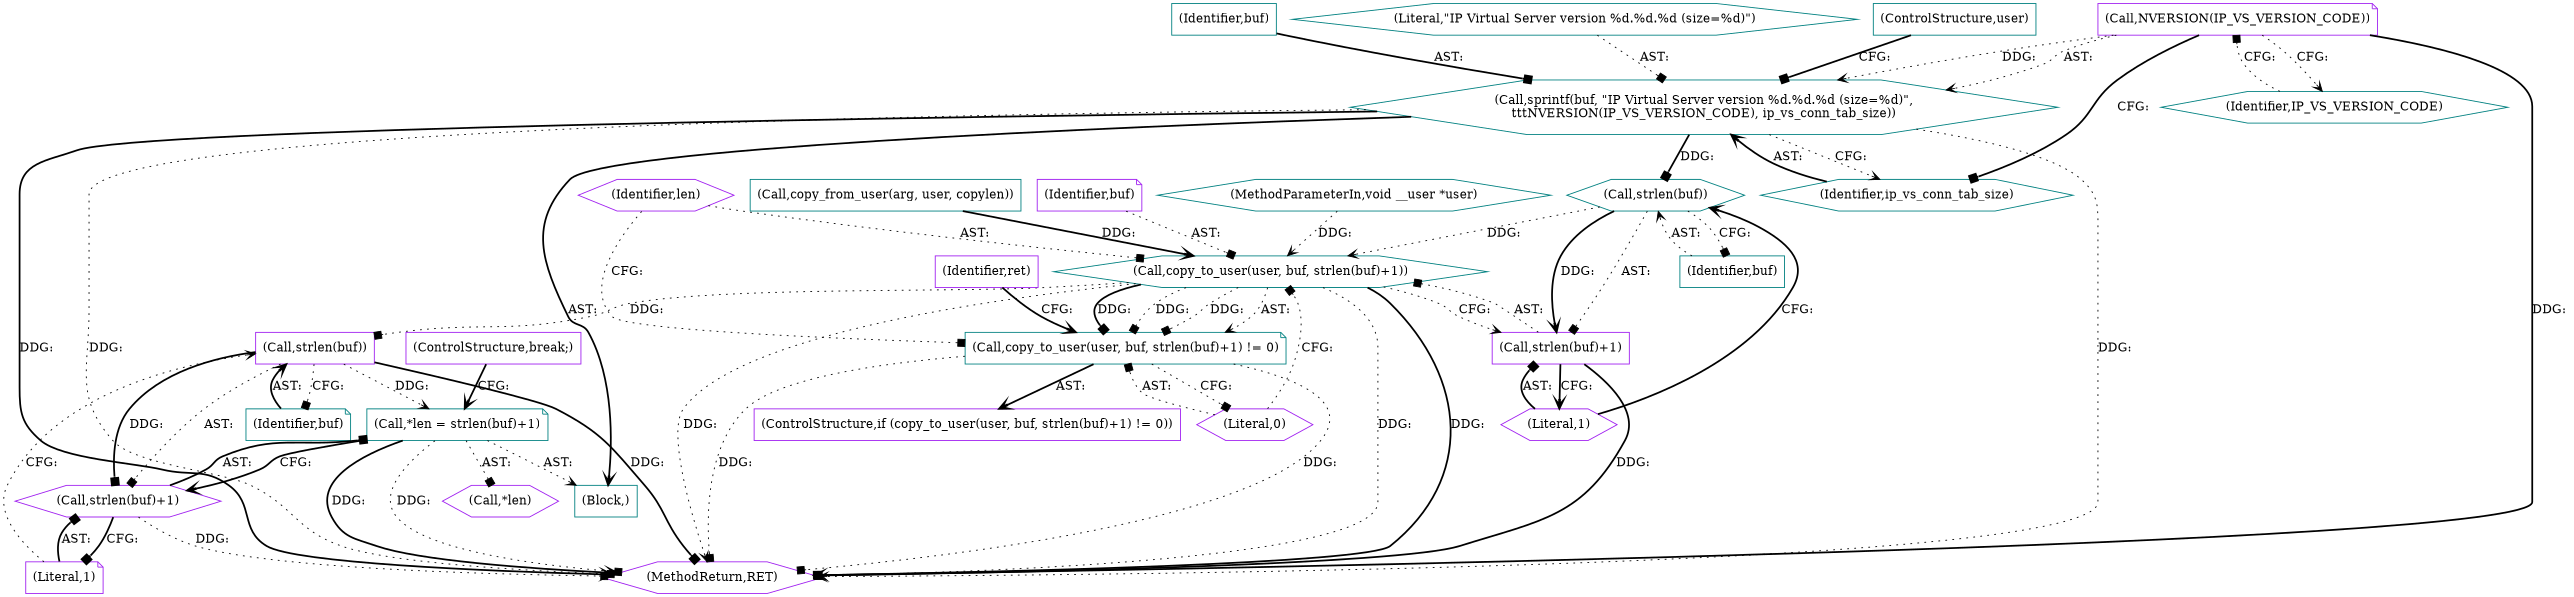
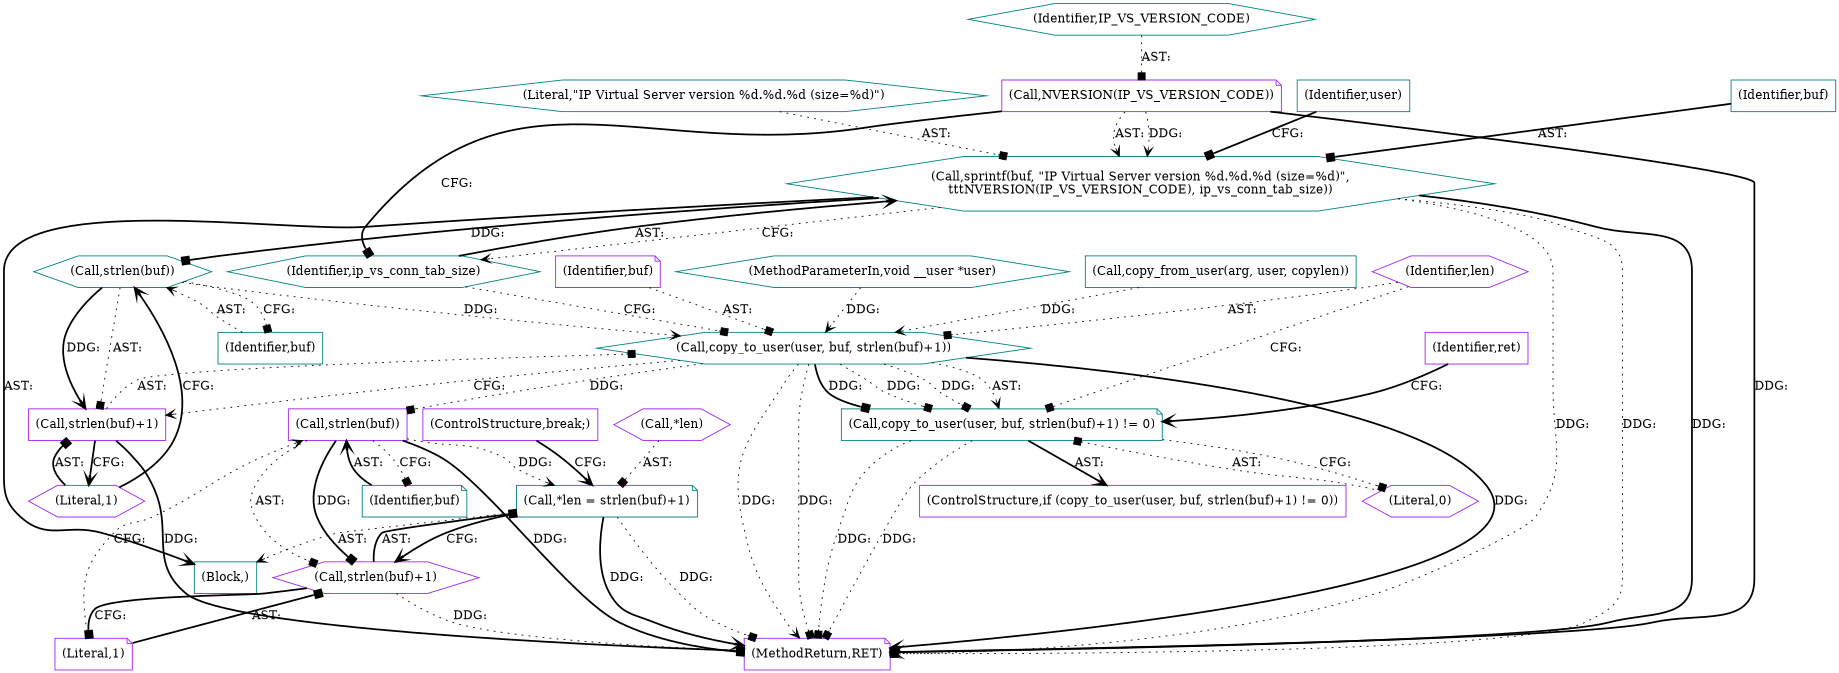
node "(ControlStructure,user)": label "(ControlStructure,user)" -> "(Identifier,user)"
edge "(Identifier,IP_VS_VERSION_CODE)" -> "(Call,NVERSION(IP_VS_VERSION_CODE))": label "CFG: " -> "AST: "
edge "(Call,NVERSION(IP_VS_VERSION_CODE))" -> "(Identifier,IP_VS_VERSION_CODE)": removed, label "CFG:"
edge "(Call,copy_from_user(arg, user, copylen))" -> "(Call,copy_to_user(user, buf, strlen(buf)+1))": style bold -> dotted
edge "(Literal,0)" -> "(Call,copy_to_user(user, buf, strlen(buf)+1))": now "(Identifier,ip_vs_conn_tab_size)" -> "(Call,copy_to_user(user, buf, strlen(buf)+1))"
edge "(Call,*len = strlen(buf)+1)" -> "(Call,*len)": reversed
node "(MethodReturn,RET)": shape hexagon -> note
